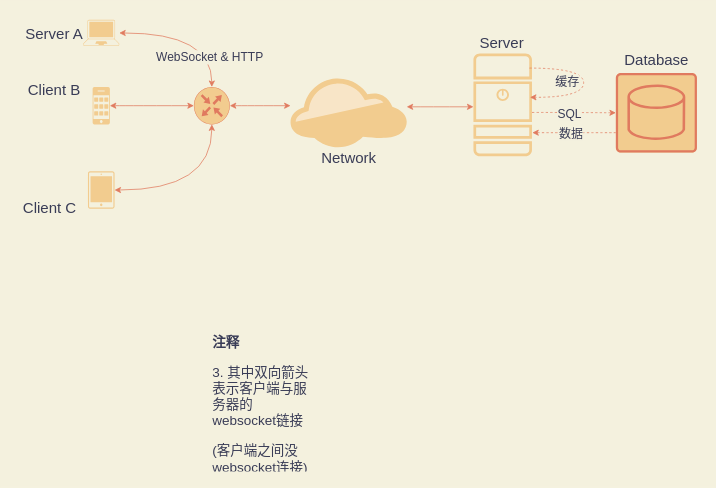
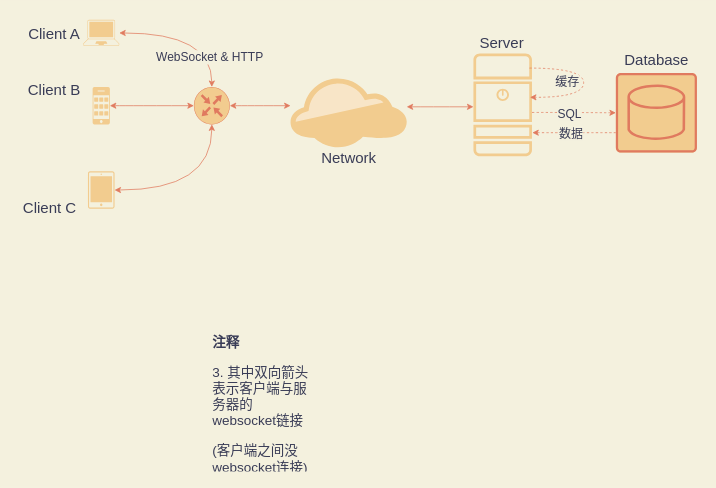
node "Server A": label "Server A" -> "Client A"
